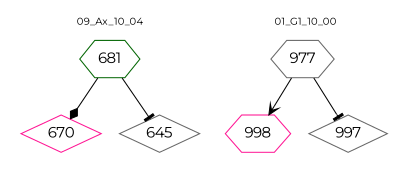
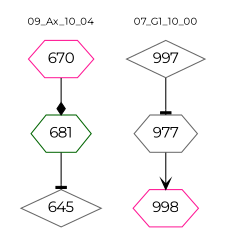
cluster "01_G1_10_00": label "01_G1_10_00" -> "07_G1_10_00"
edge "681" -> "670": reversed
edge "977" -> "997": reversed
node "670": shape diamond -> hexagon
